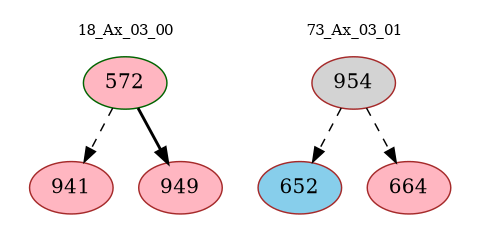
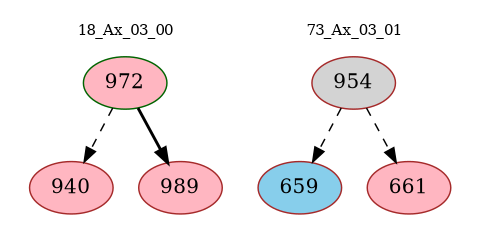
node "572": label "572" -> "972"
node "941": label "941" -> "940"
node "949": label "949" -> "989"
node "652": label "652" -> "659"
node "664": label "664" -> "661"
